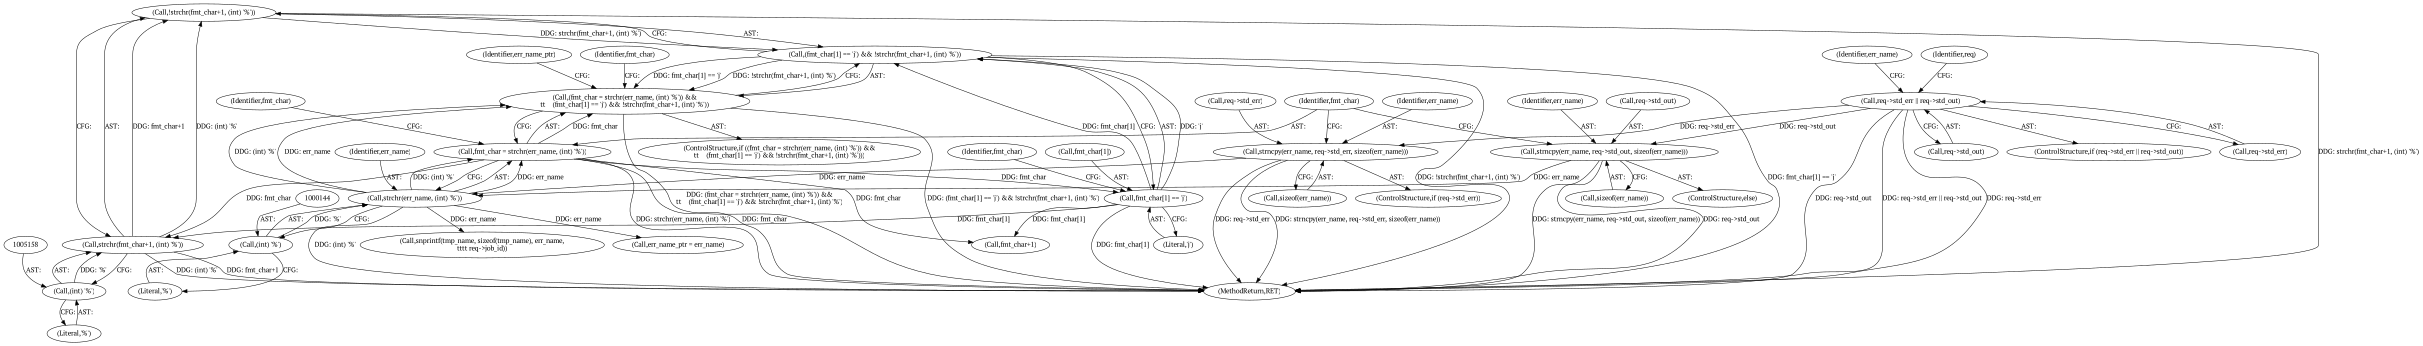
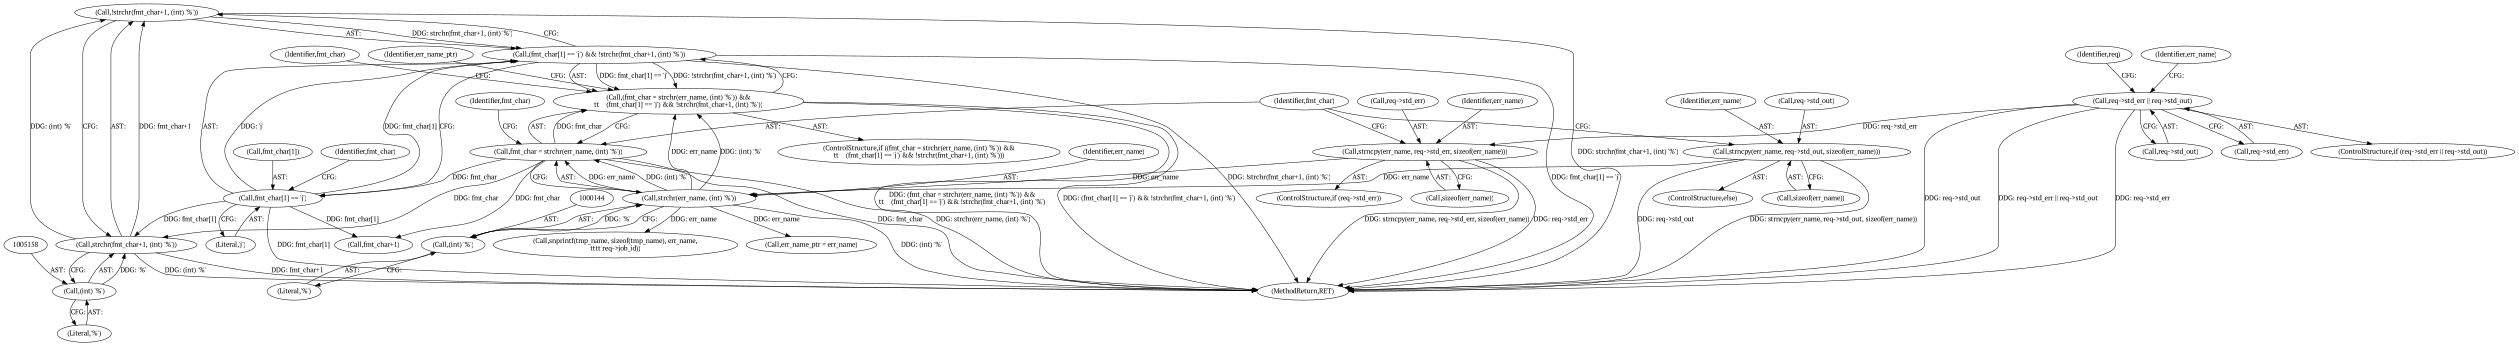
edge "(Call,req->std_err || req->std_out)" -> "(Call,strncpy(err_name, req->std_out, sizeof(err_name)))": removed, label "DDG: req->std_out"
